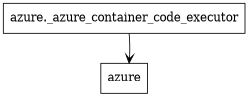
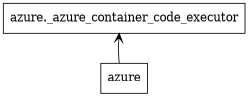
edge "azure._azure_container_code_executor" -> "azure": reversed
